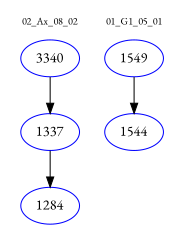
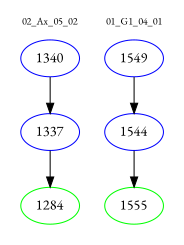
cluster "02_Ax_08_02": label "02_Ax_08_02" -> "02_Ax_05_02"
cluster "01_G1_05_01": label "01_G1_05_01" -> "01_G1_04_01"
node "3340": label "3340" -> "1340"
node "1284": color blue -> green
node "1555": added
